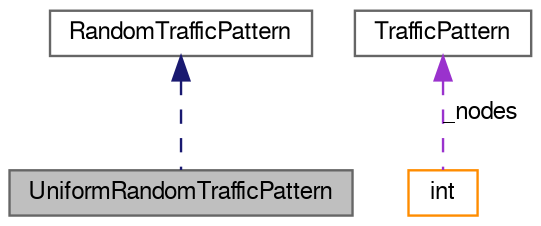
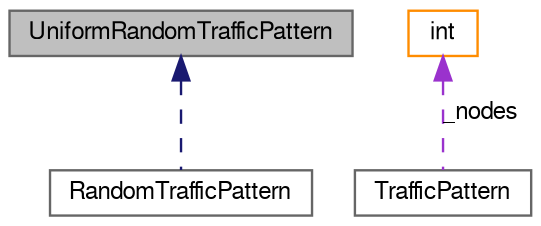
edge "UniformRandomTrafficPattern" -> "RandomTrafficPattern": reversed
edge "int" -> "TrafficPattern": reversed
